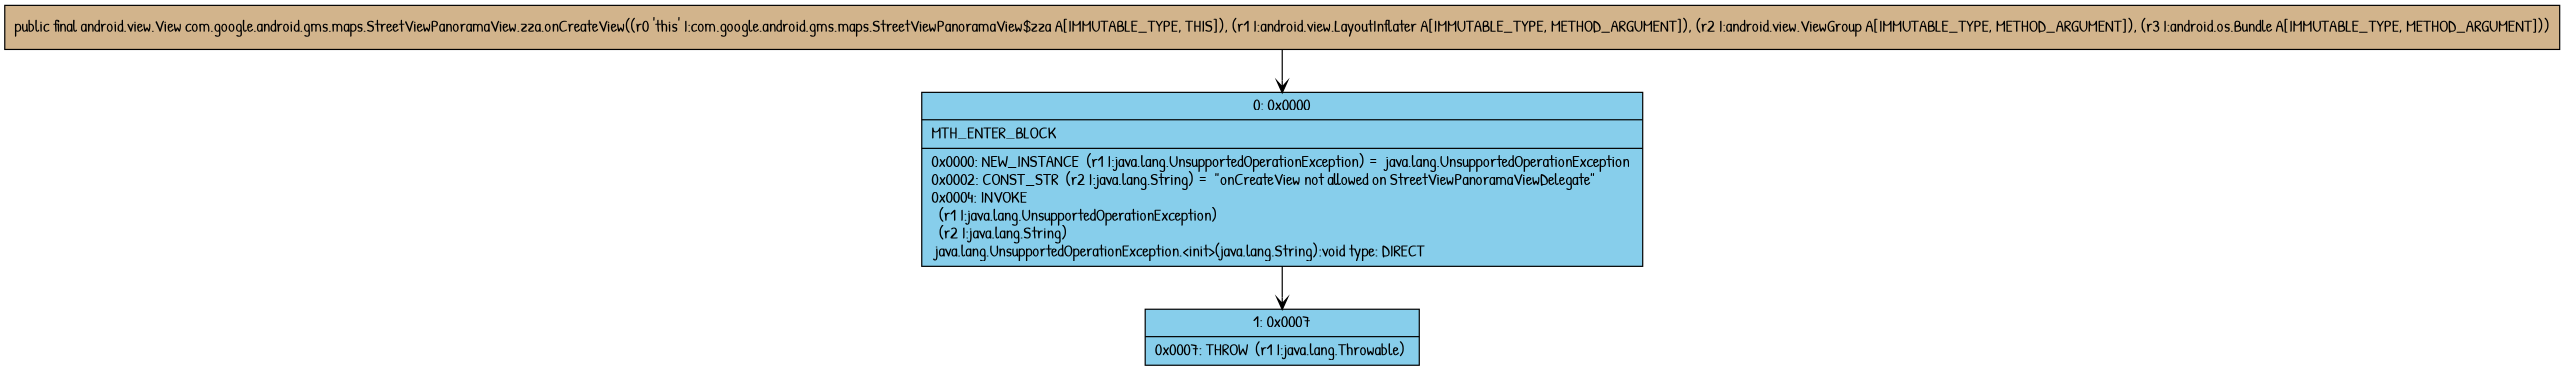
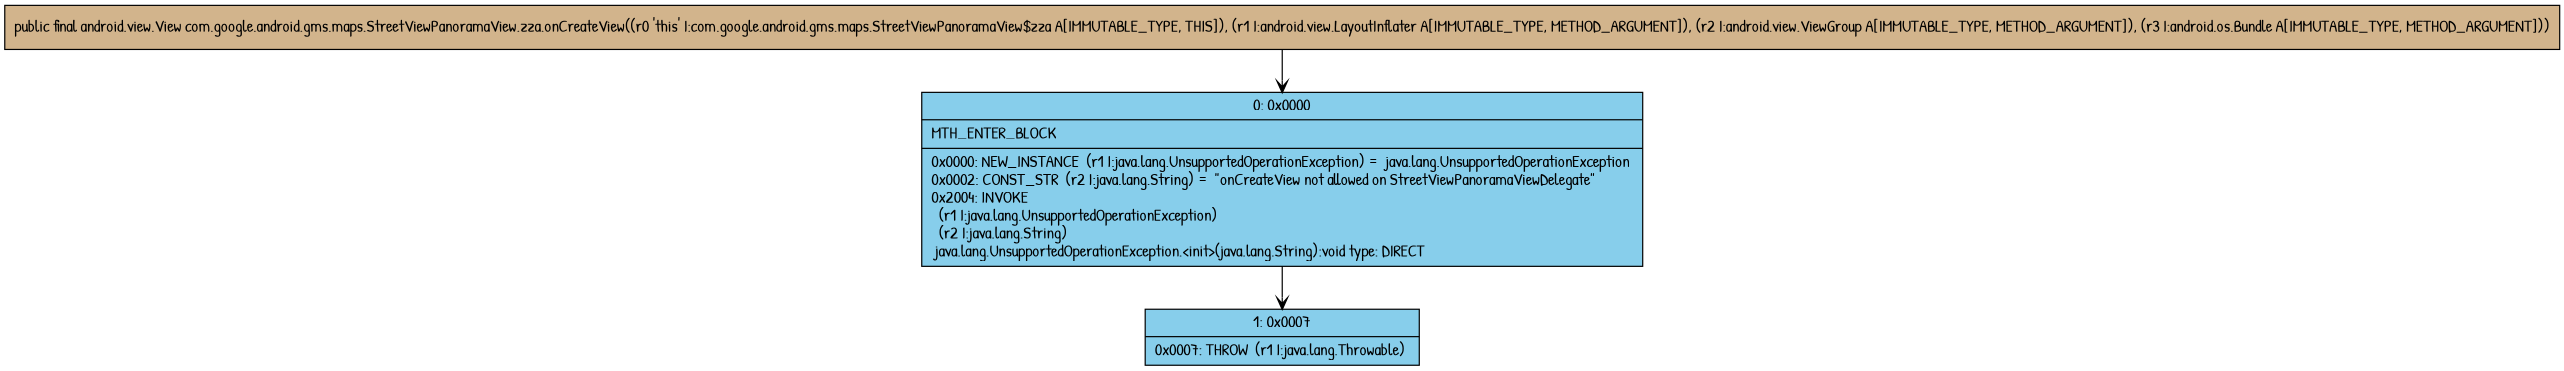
node "0: 0x0000": text "0x0004: INVOKE" -> "0x2004: INVOKE"
